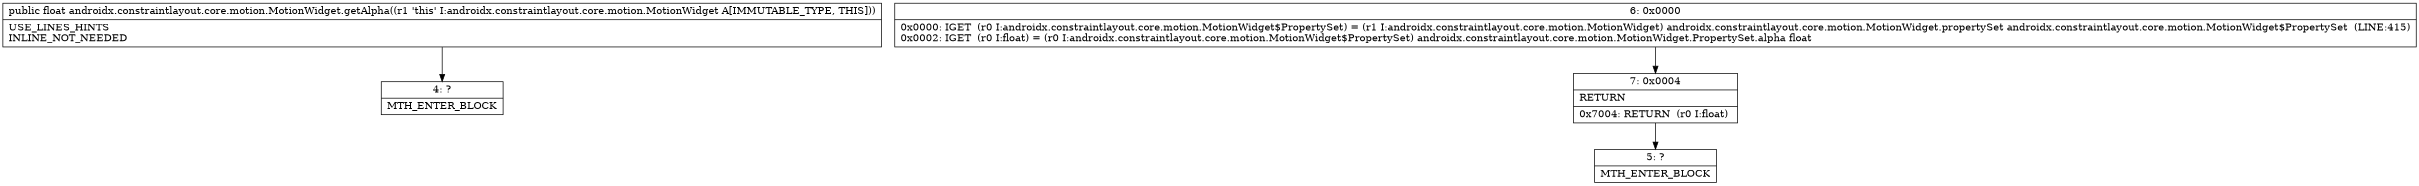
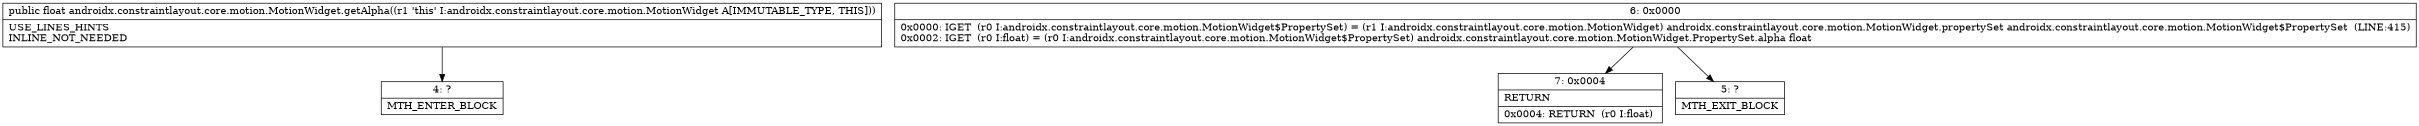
node "7: 0x0004": text "0x7004: RETURN  (r0 I:float)" -> "0x0004: RETURN  (r0 I:float)"
edge "7: 0x0004" -> "5: ?": now "6: 0x0000" -> "5: ?"
node "5: ?": text "MTH_ENTER_BLOCK" -> "MTH_EXIT_BLOCK"
